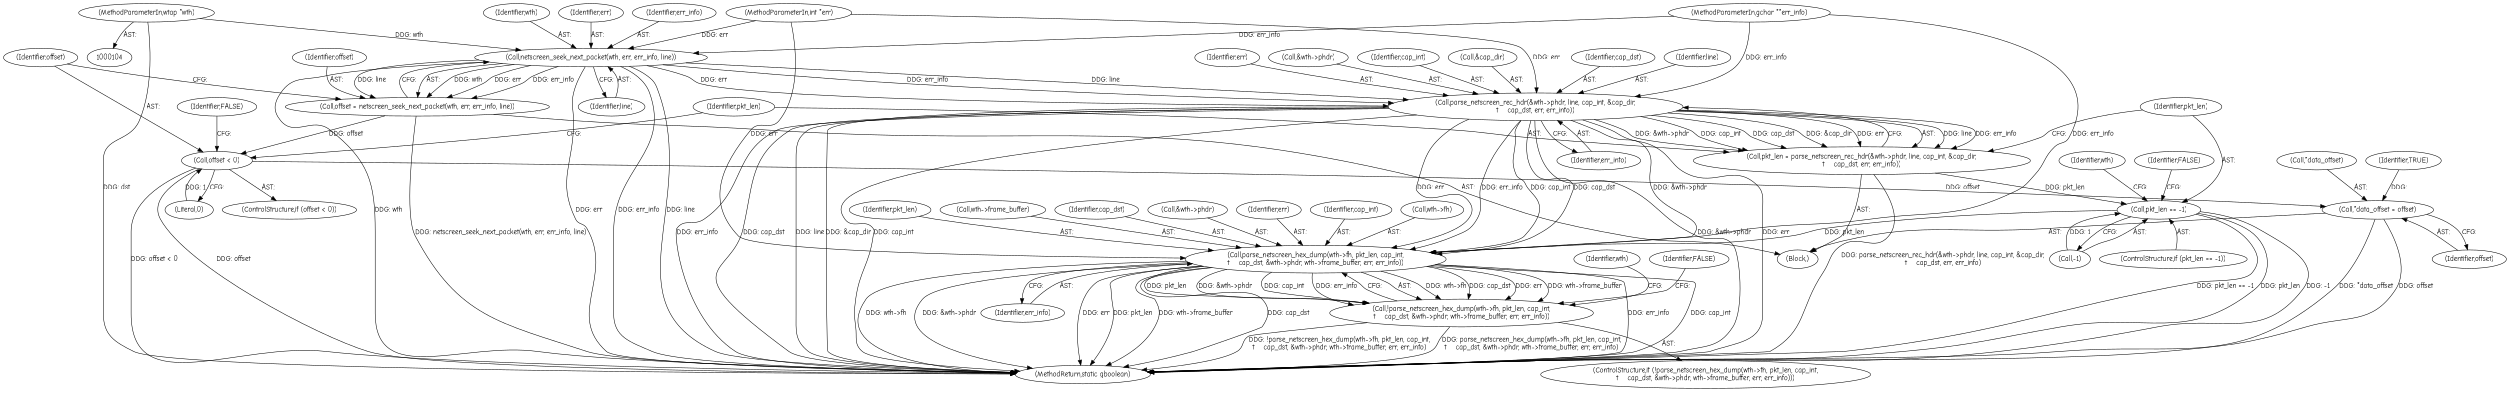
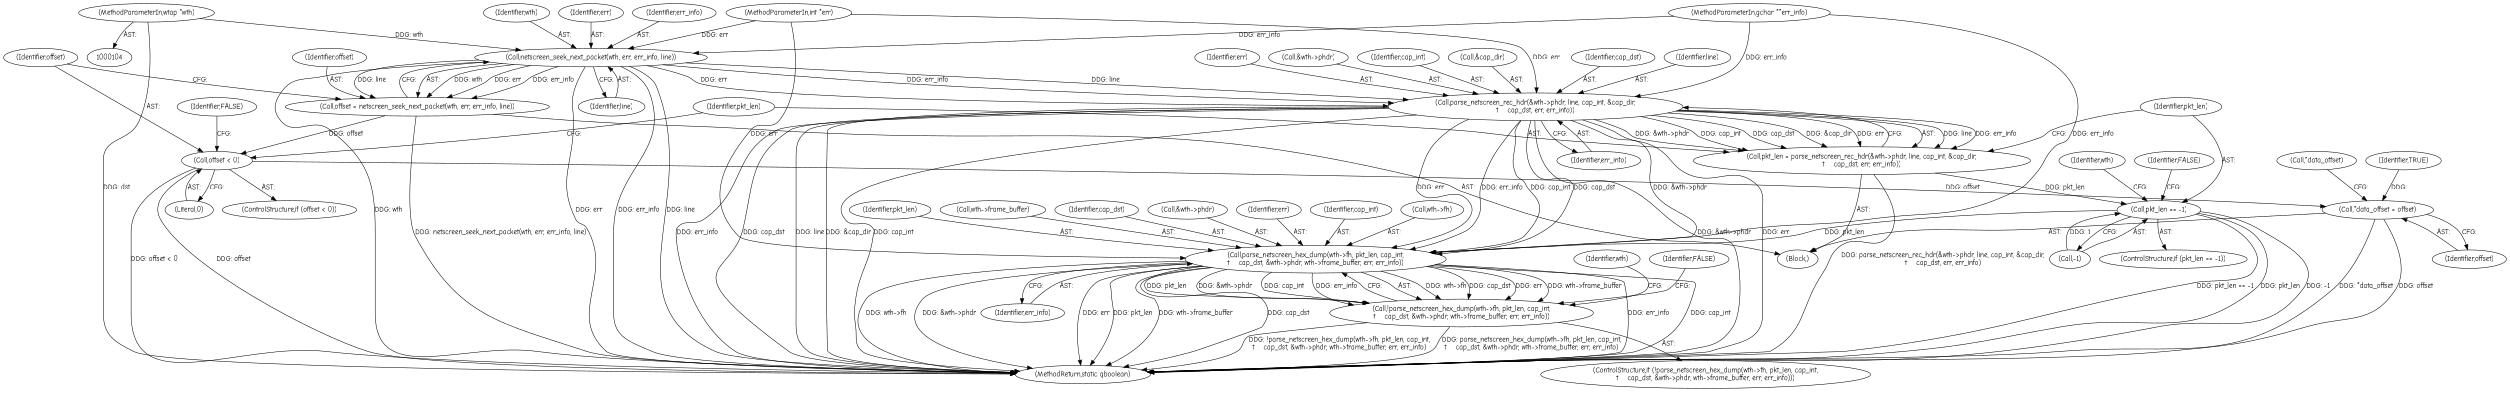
edge "(Literal,0)" -> "(Call,offset < 0)": label "DDG: 1" -> "AST: "
edge "(Call,*data_offset)" -> "(Call,*data_offset = offset)": label "AST: " -> "CFG: "
edge "(ControlStructure,if (pkt_len == -1))" -> "(Call,pkt_len == -1)": reversed
